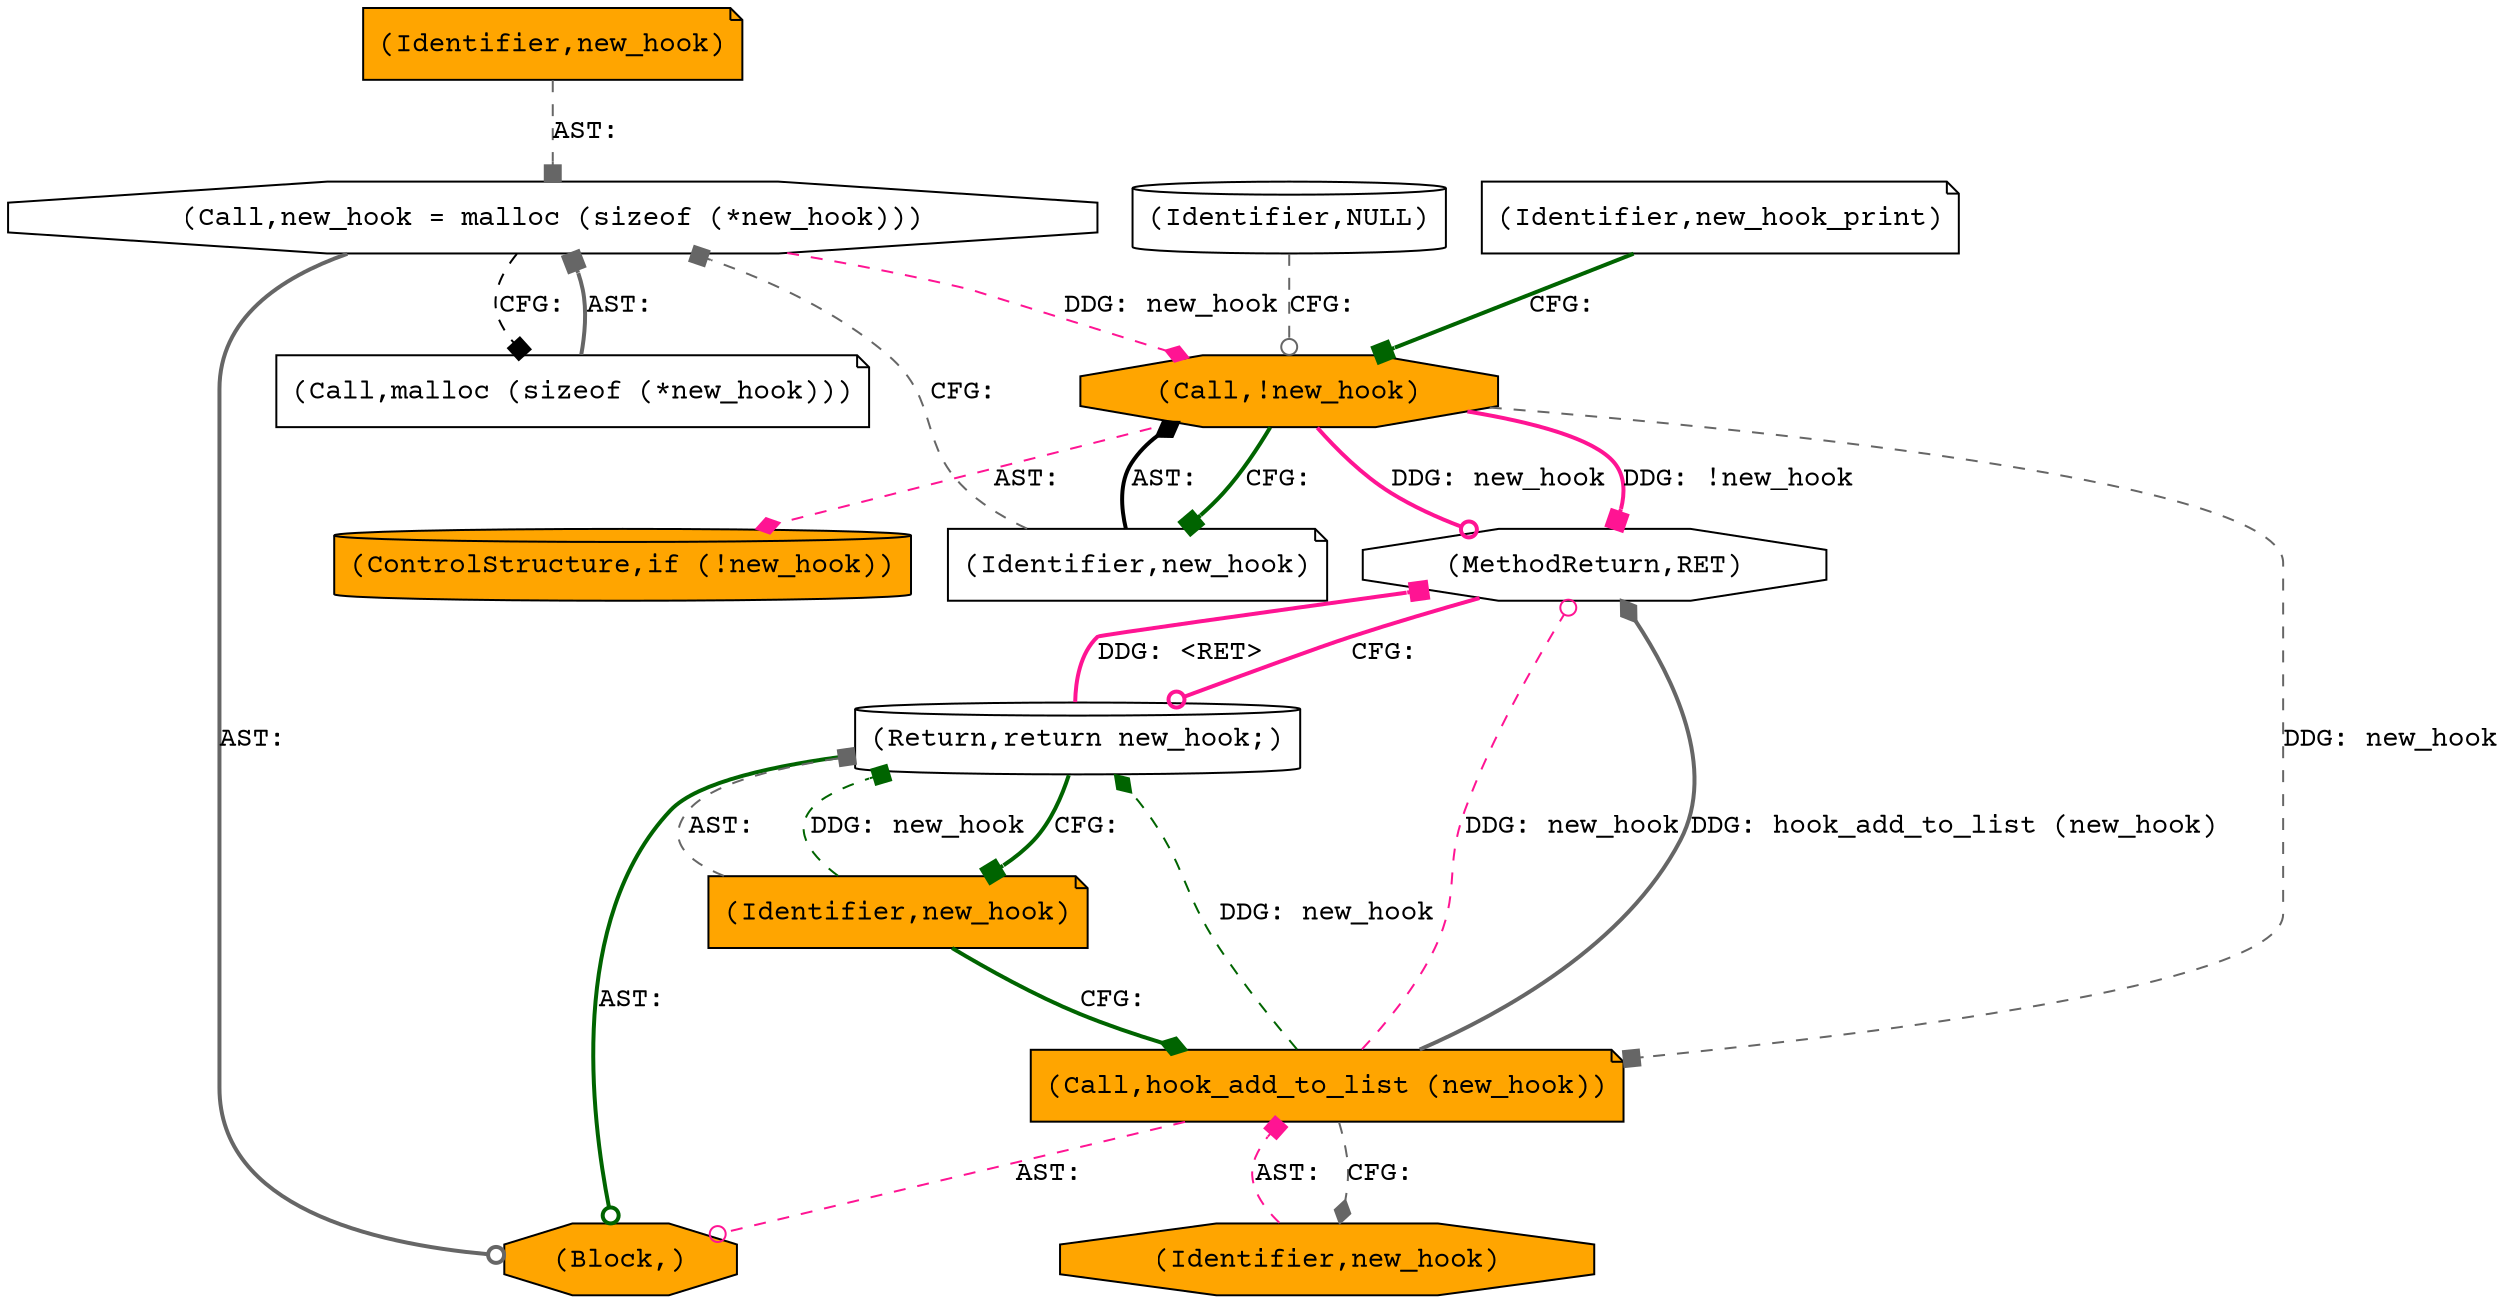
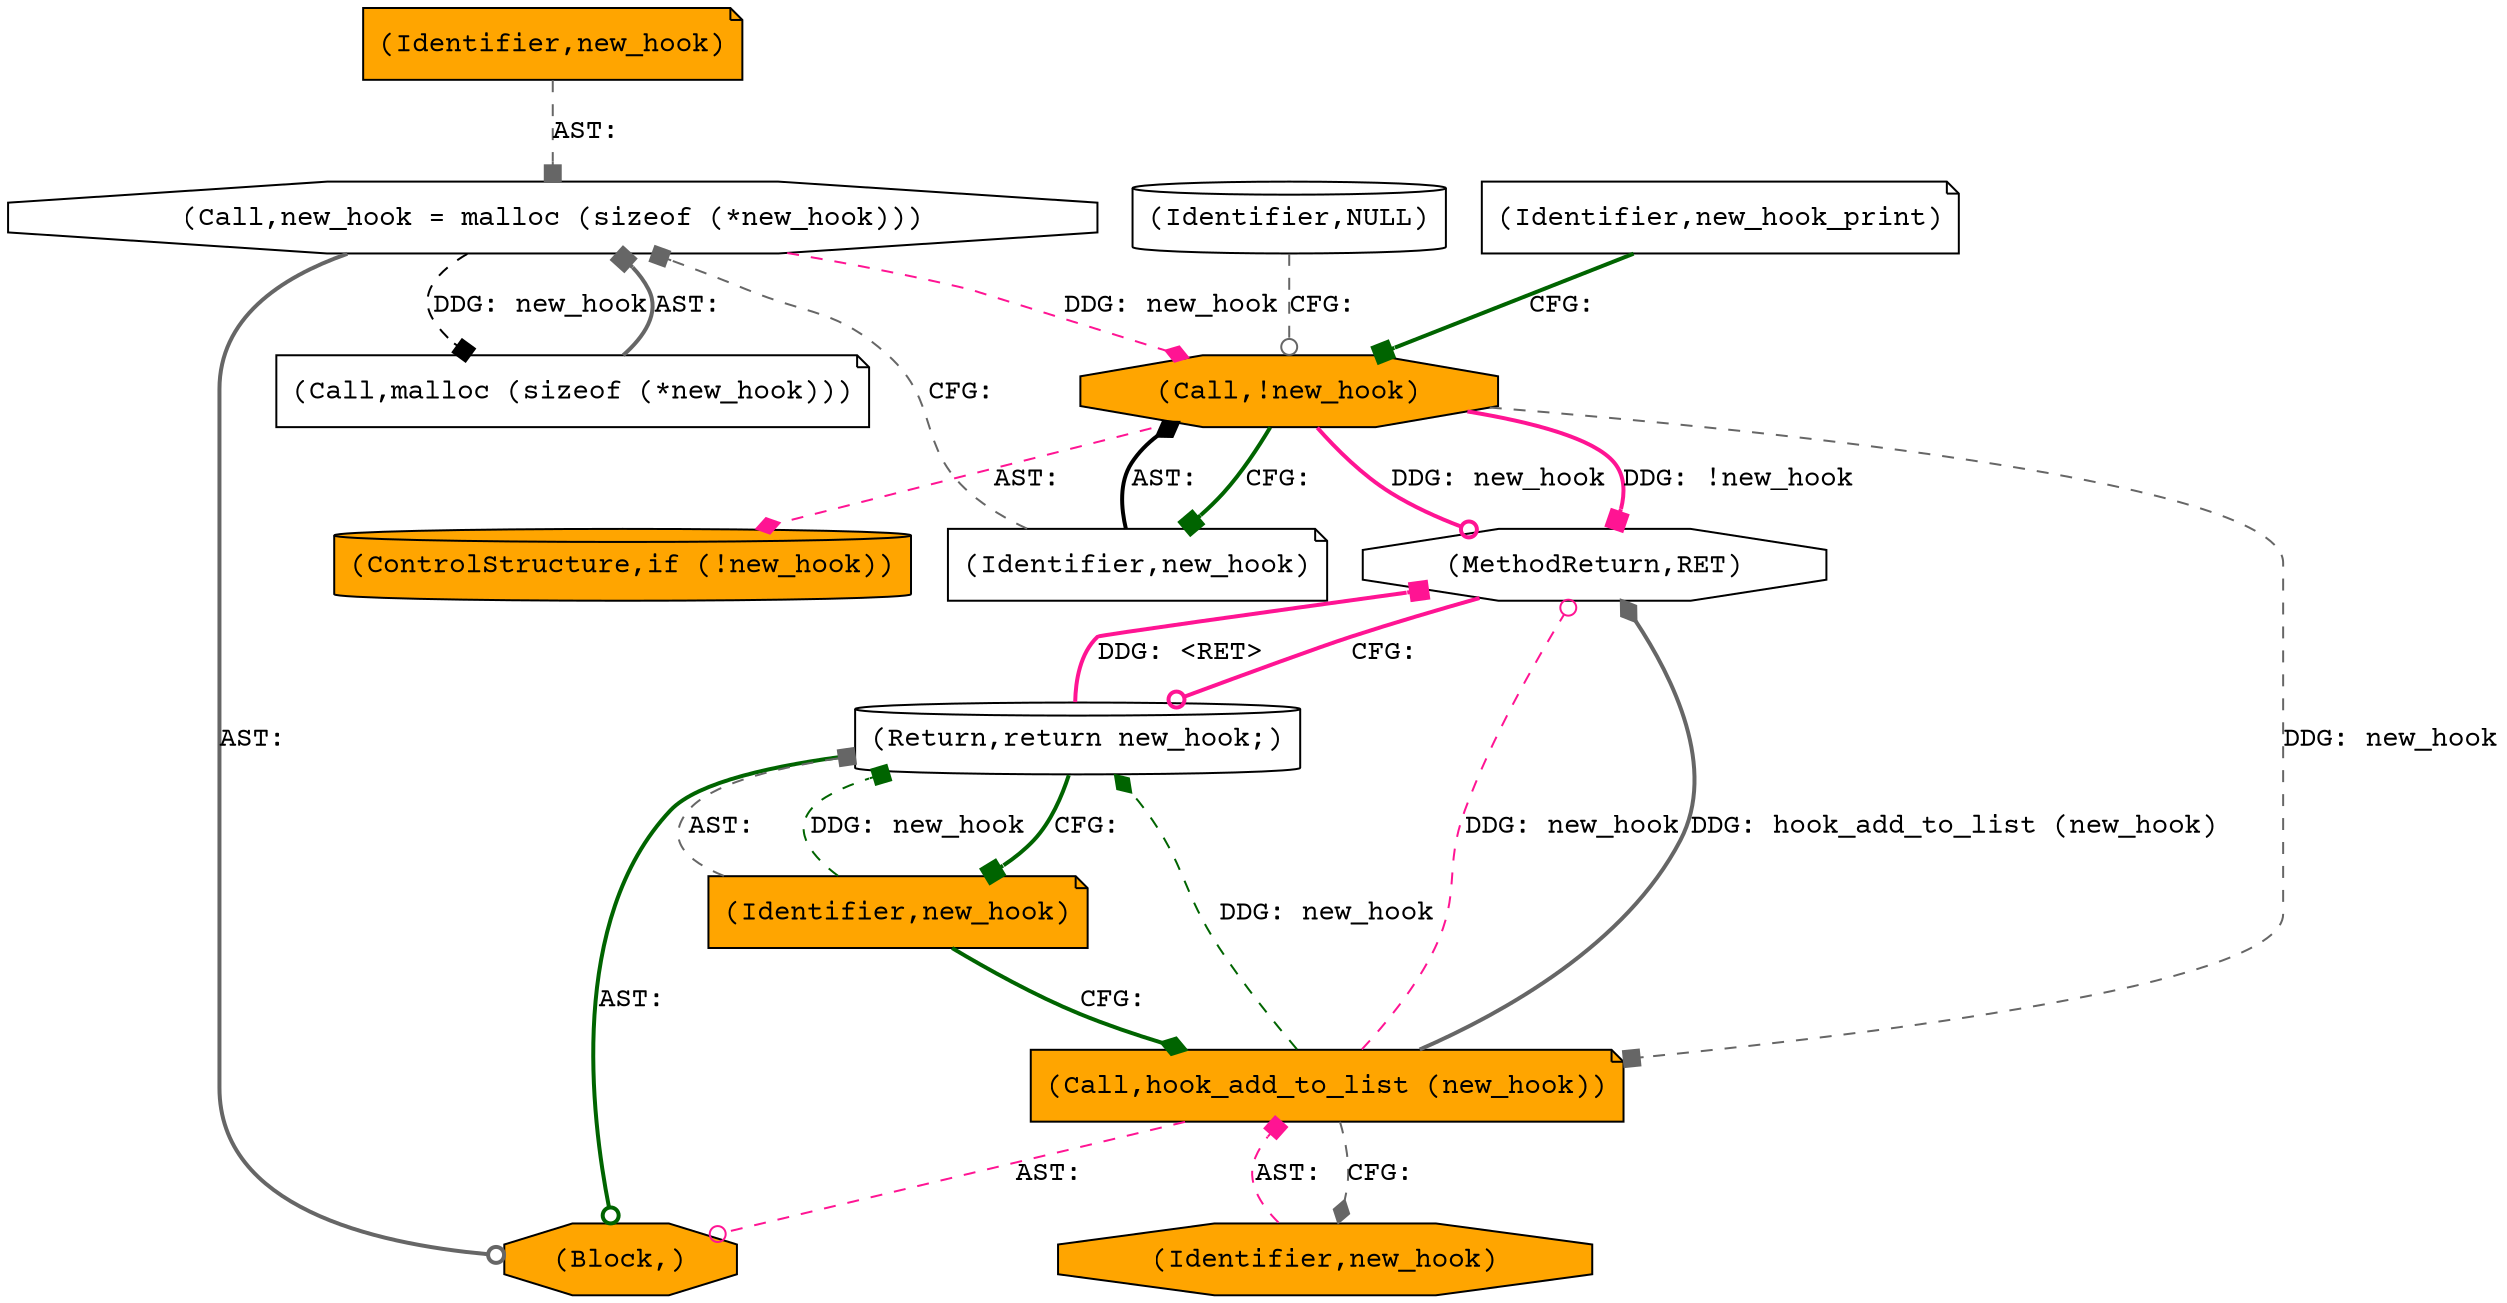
edge "(Call,new_hook = malloc (sizeof (*new_hook)))" -> "(Call,malloc (sizeof (*new_hook)))": label "CFG: " -> "DDG: new_hook"
